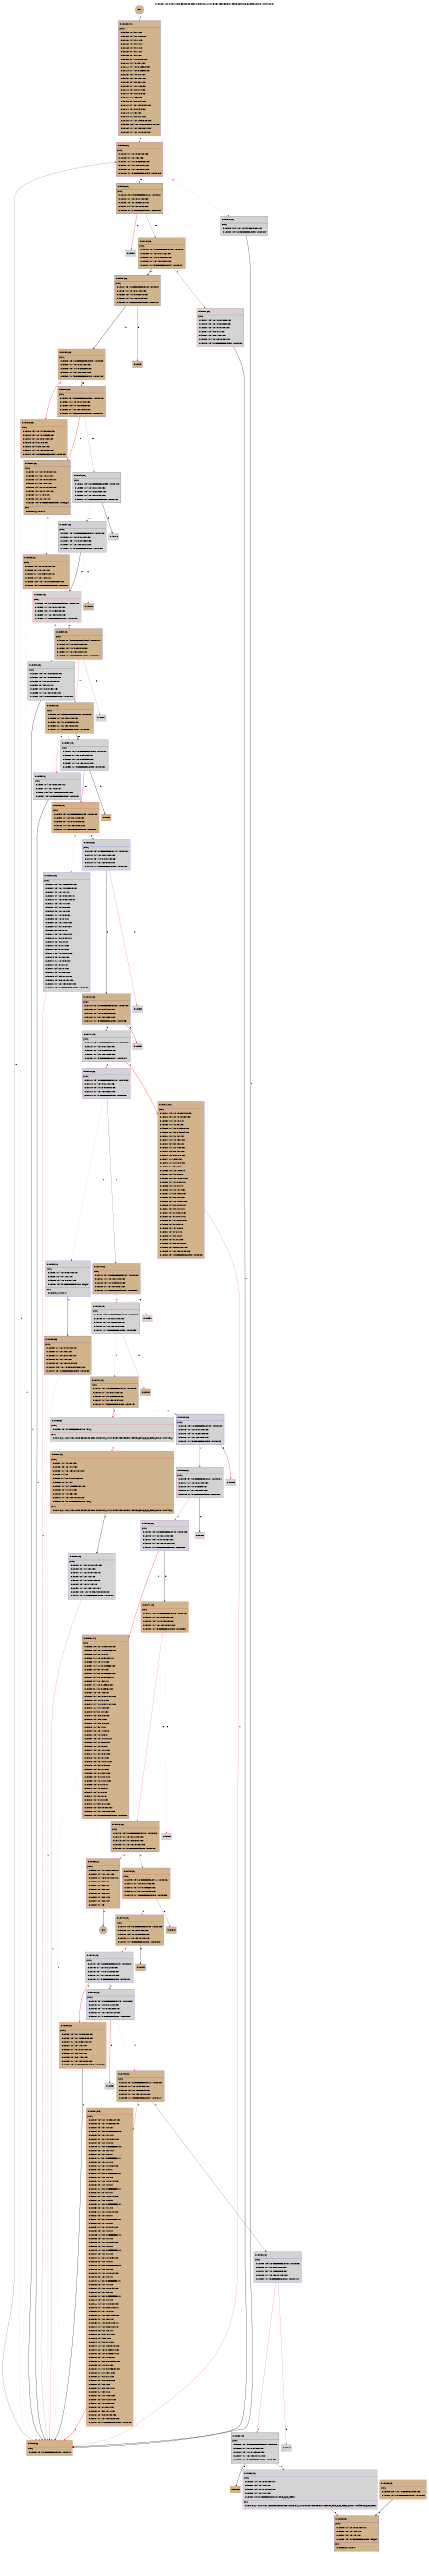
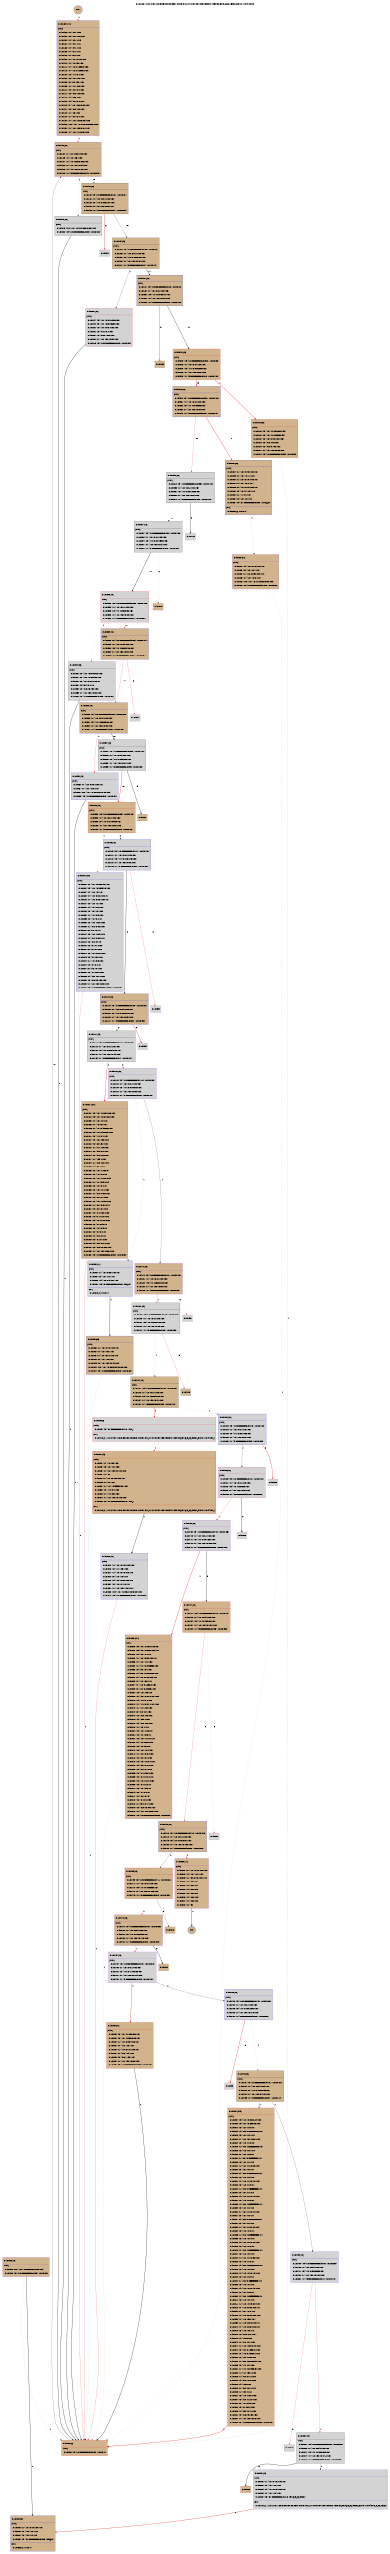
edge "0x401dae [15]" -> "0x4020df [5]": added, label "1"
